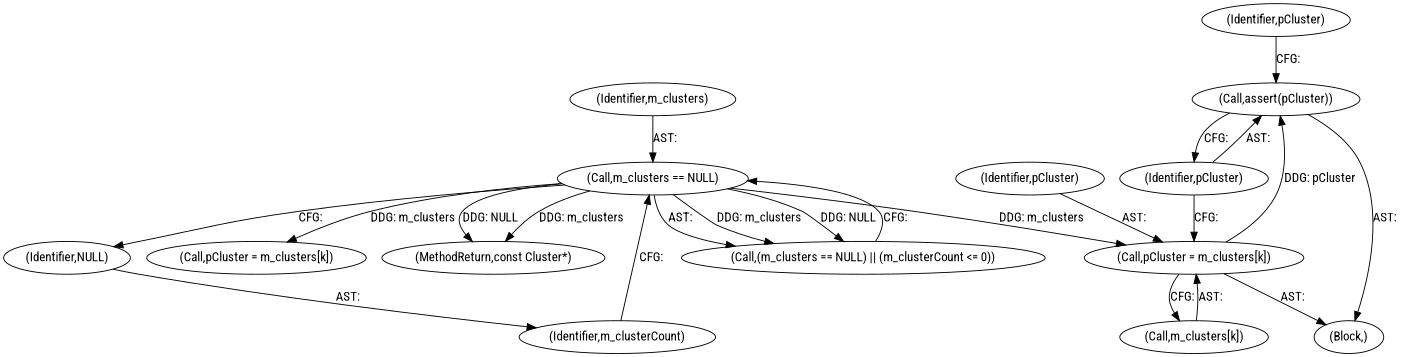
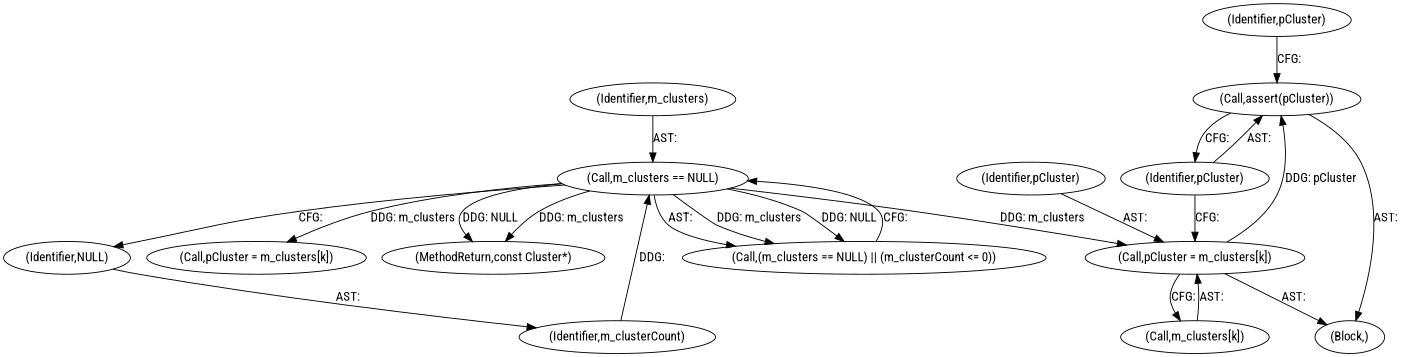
edge "(Identifier,m_clusterCount)" -> "(Call,m_clusters == NULL)": label "CFG: " -> "DDG: "
